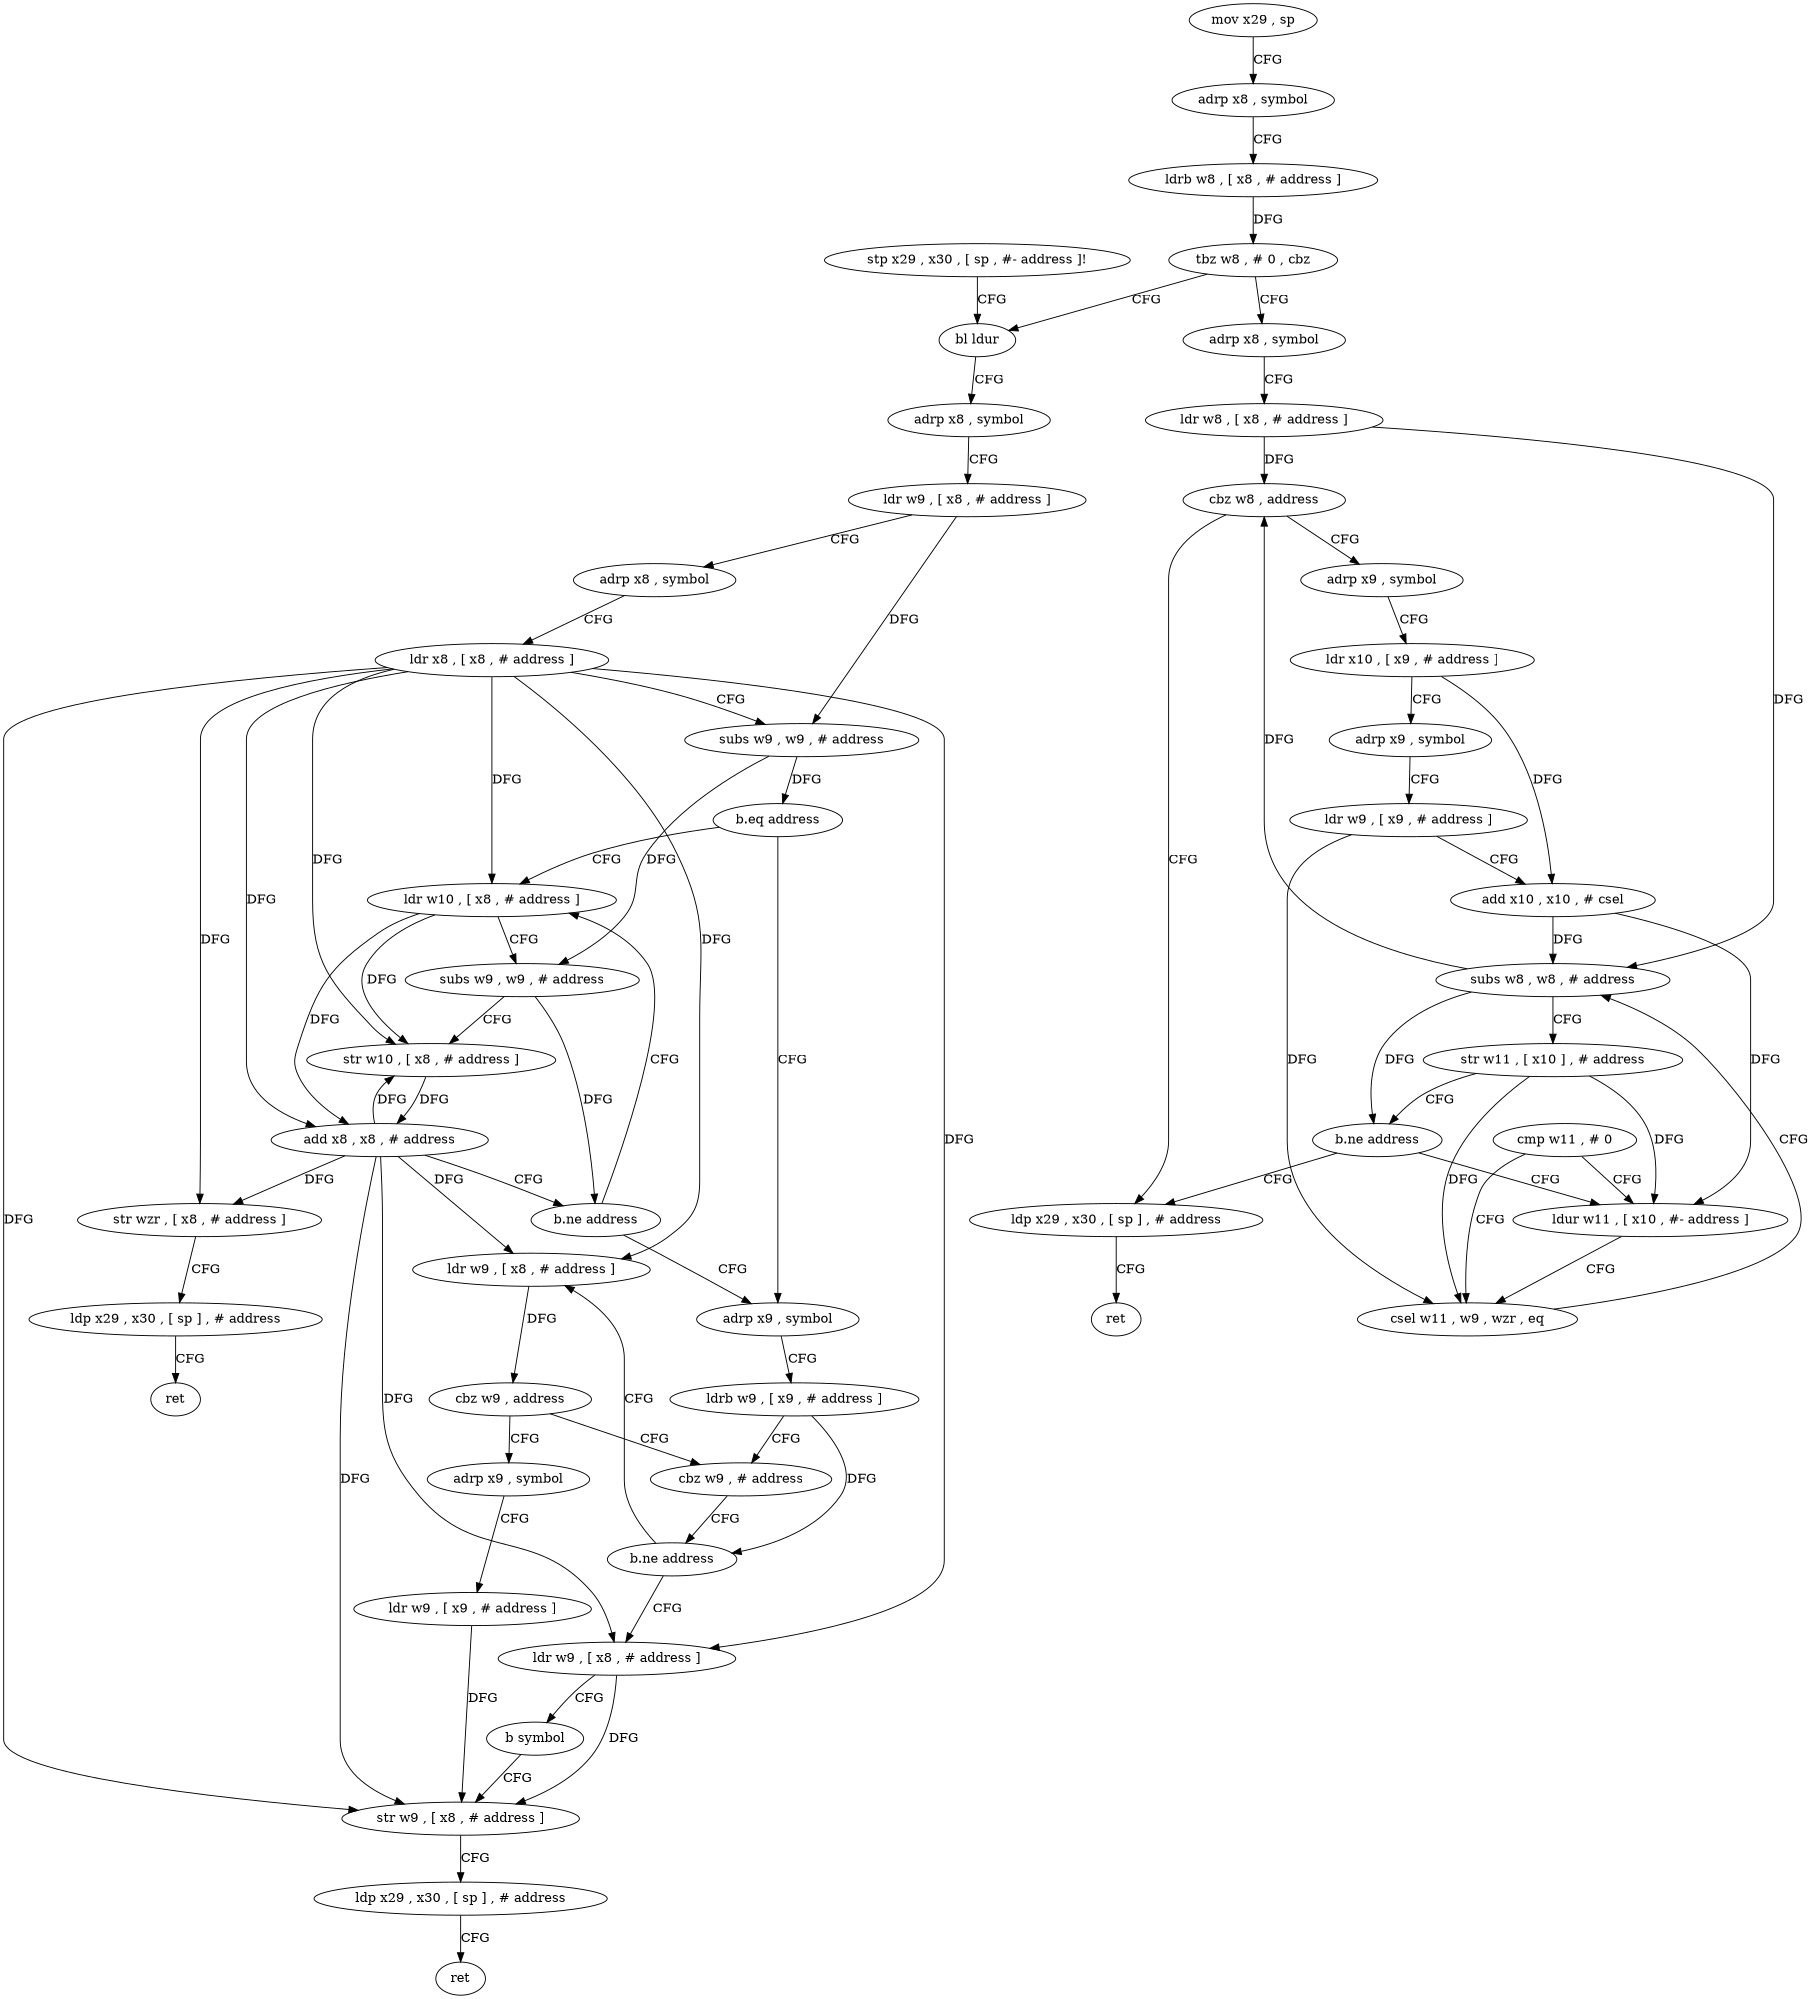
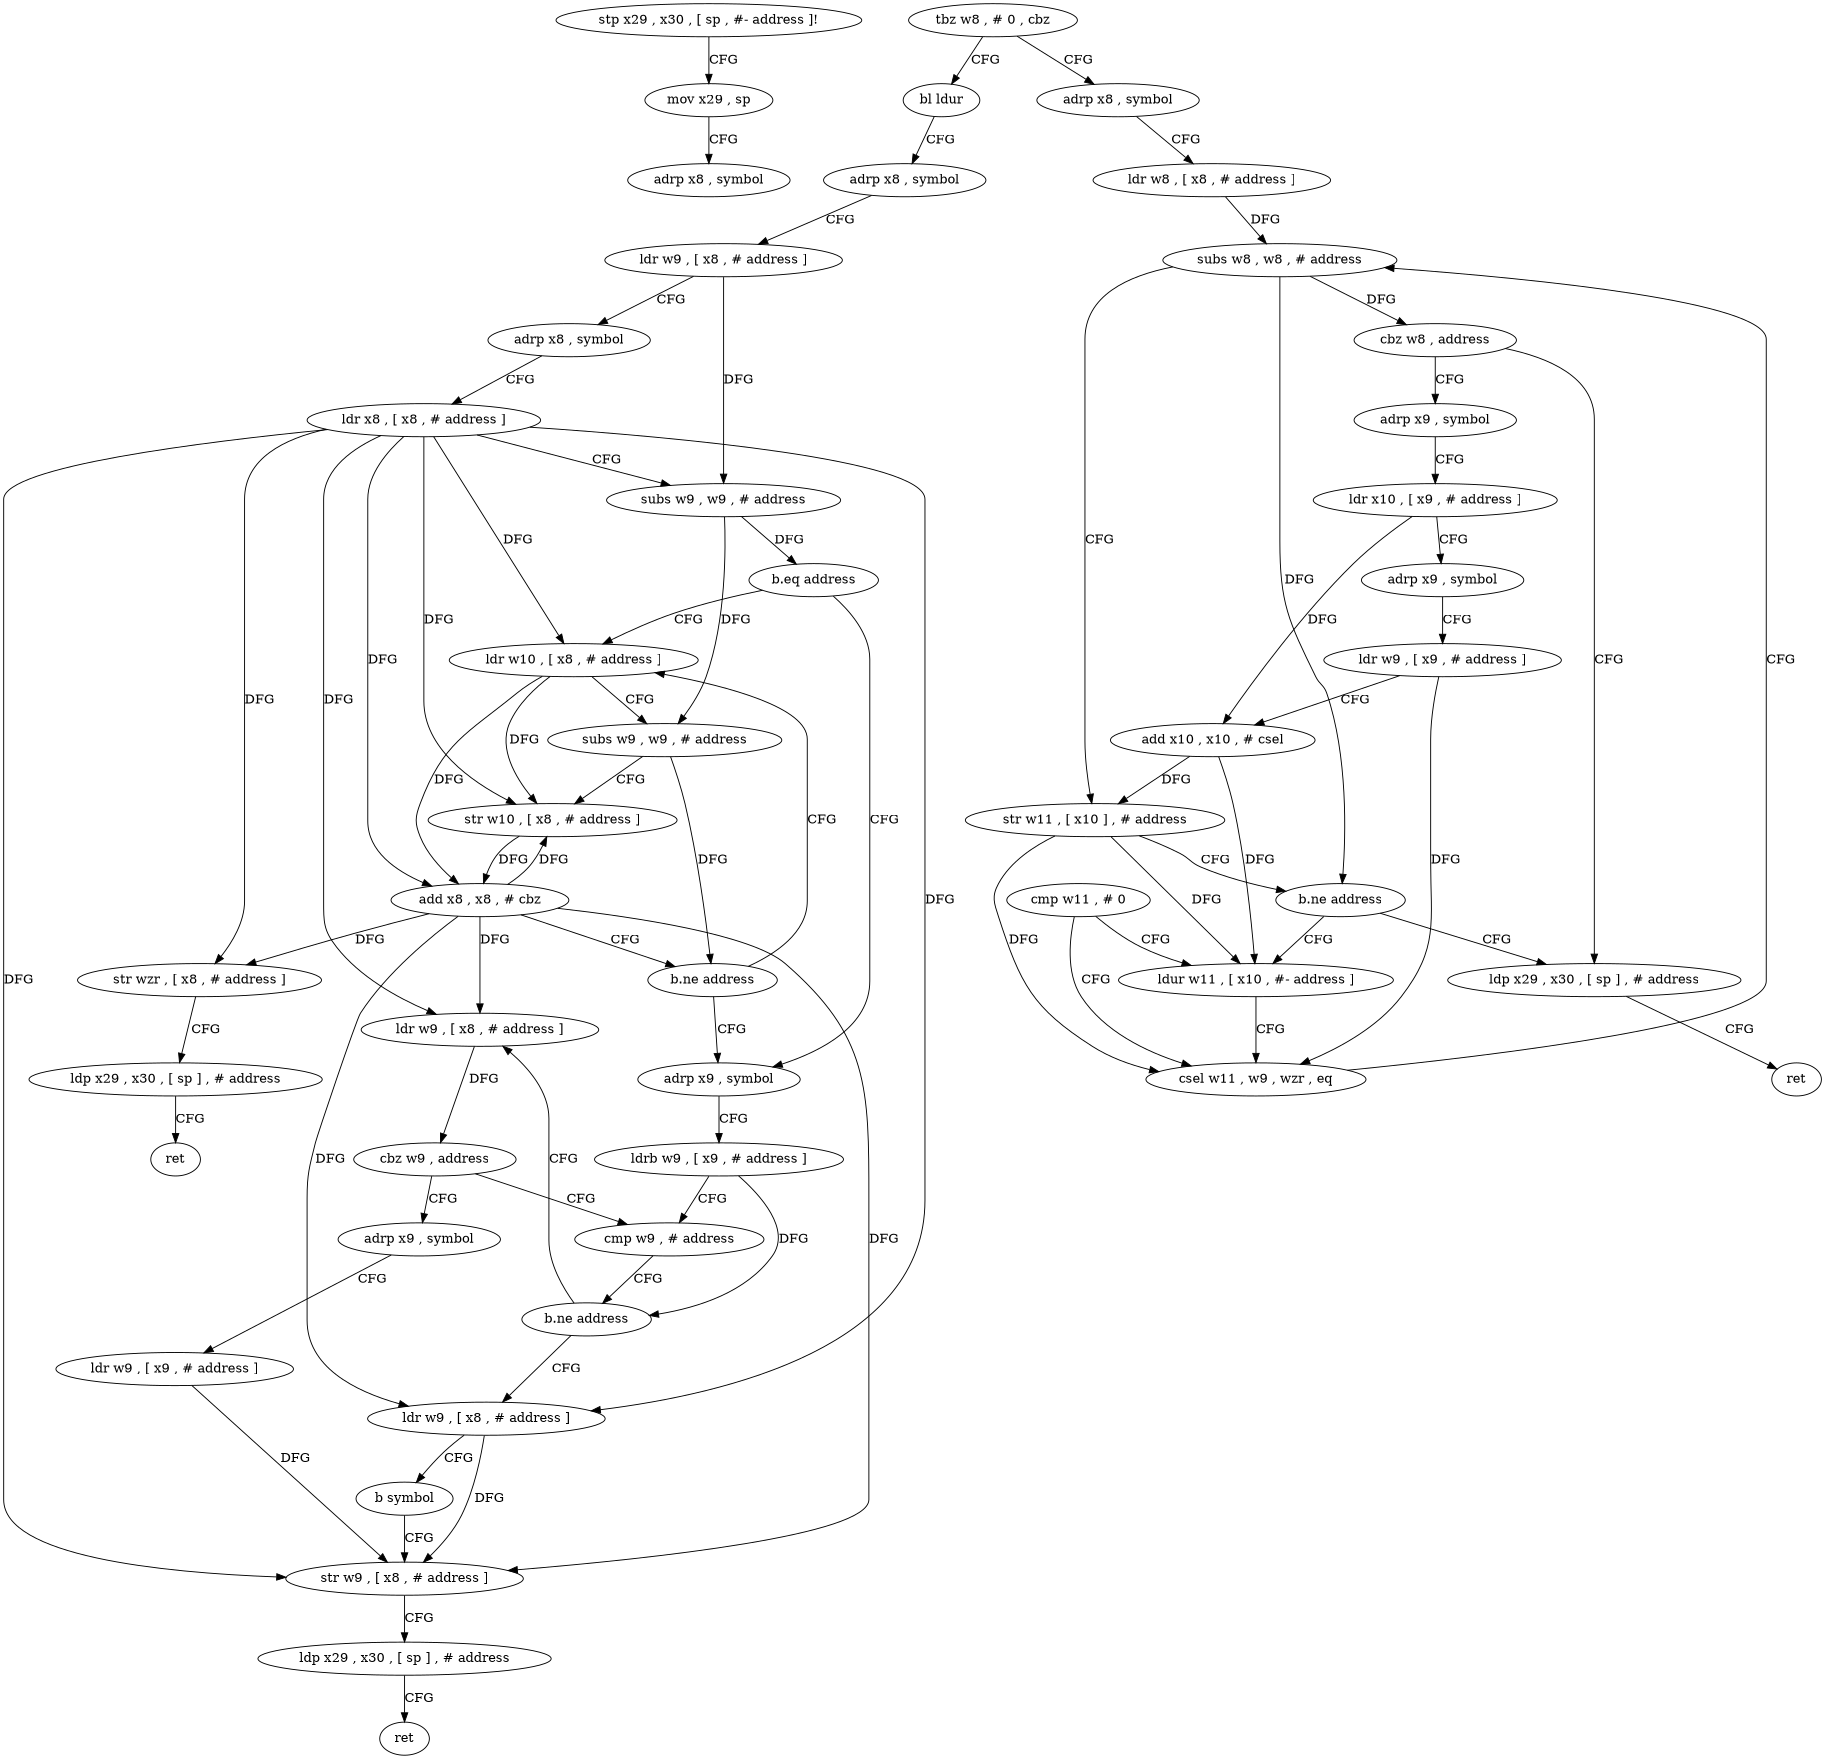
node "ldrb w8 , [ x8 , # address ]": removed
edge "stp x29 , x30 , [ sp , #- address ]!" -> "bl ldur": now "stp x29 , x30 , [ sp , #- address ]!" -> "mov x29 , sp"
edge "ldr w8 , [ x8 , # address ]" -> "cbz w8 , address": removed, label "DFG"
edge "add x10 , x10 , # csel" -> "subs w8 , w8 , # address": now "add x10 , x10 , # csel" -> "str w11 , [ x10 ] , # address"
node "add x8 , x8 , # address": label "add x8 , x8 , # address" -> "add x8 , x8 , # cbz"
node "cbz w9 , # address": label "cbz w9 , # address" -> "cmp w9 , # address"
